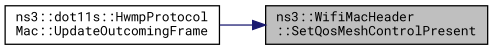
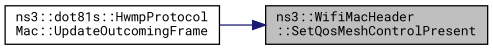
node "ns3::dot11s::HwmpProtocol Mac::UpdateOutcomingFrame": label "ns3::dot11s::HwmpProtocol Mac::UpdateOutcomingFrame" -> "ns3::dot81s::HwmpProtocol Mac::UpdateOutcomingFrame"
